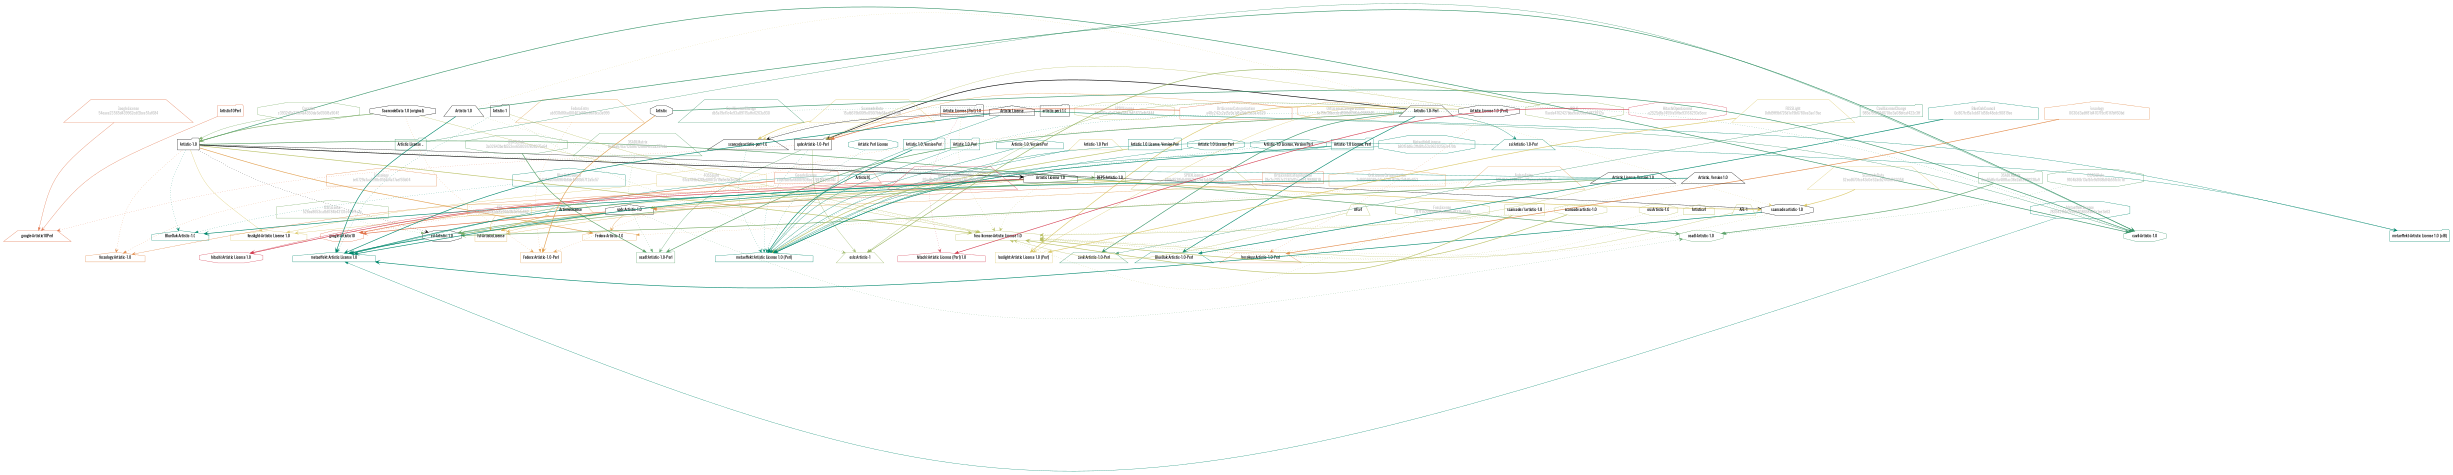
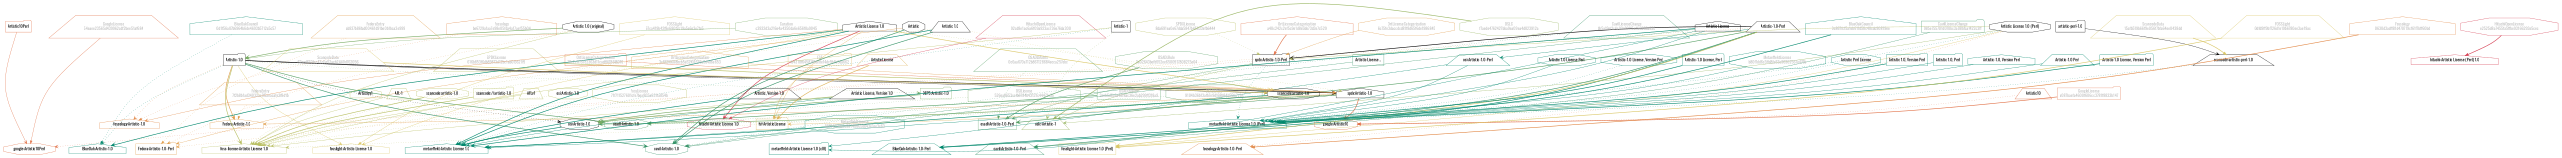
node "ScancodeData 1.0 (original)": label "ScancodeData 1.0 (original)" -> "Artistic 1.0 (original)"
node "Artistic License (Perl) 1.0": removed
node "Artistic-1.0 Perl": color #dac767 -> #00876c
edge "Artistic-1.0" -> "Artistic License 1.0": now "Artistic-1.0" -> "spdx:Artistic-1.0"
edge "Artistic" -> "Fedora:Artistic-1.0-Perl": style bold -> solid
edge "Artistic 1.0 License, Version Perl" -> "metaeffekt:Artistic License 1.0 (Perl)": color #b8bf62 -> #00876c
node "google:Artistic10Perl": shape trapezium -> octagon
